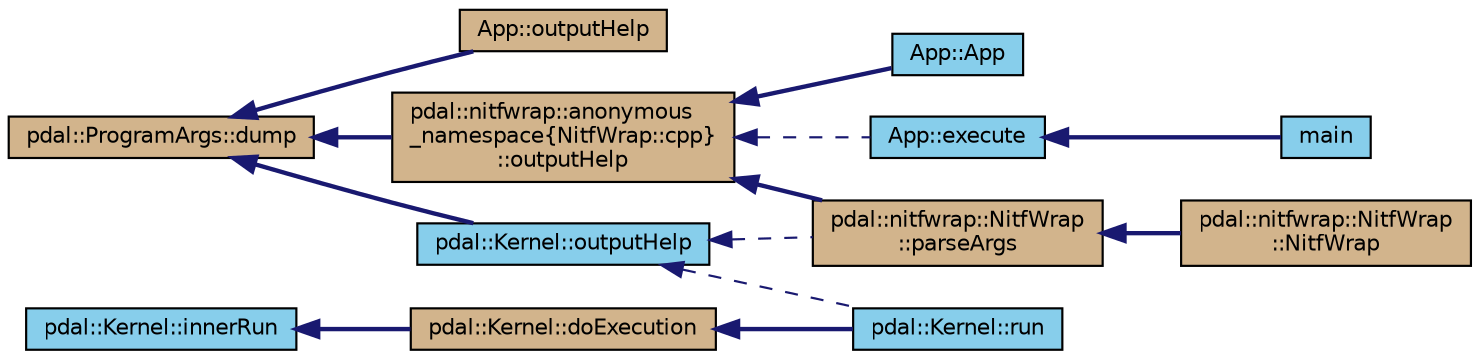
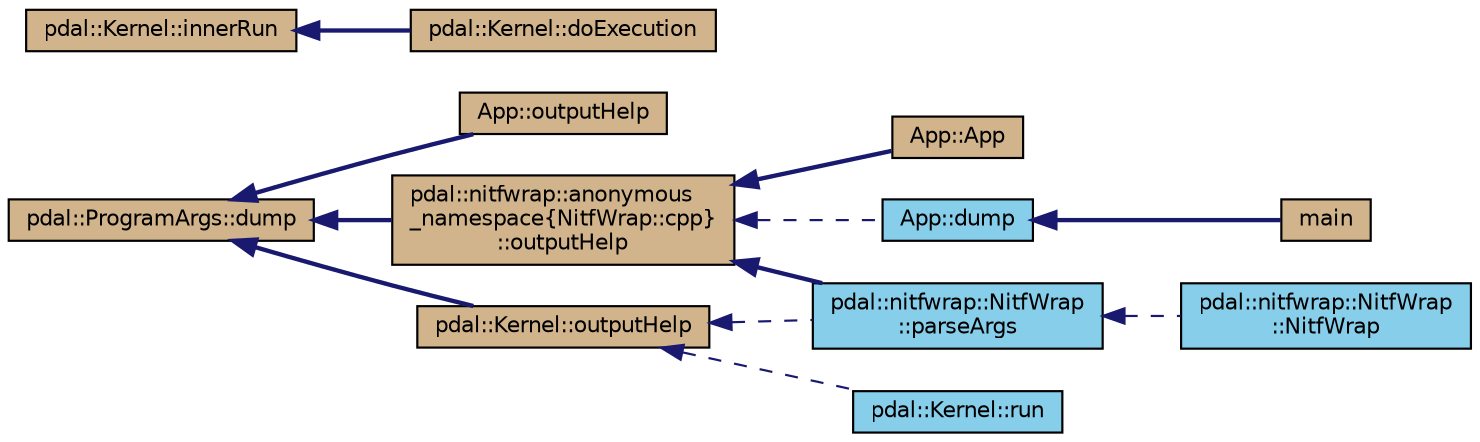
node "App::App": fillcolor skyblue -> tan
node "App::execute": label "App::execute" -> "App::dump"
node "main": fillcolor skyblue -> tan
node "pdal::nitfwrap::NitfWrap ::parseArgs": fillcolor tan -> skyblue
edge "pdal::nitfwrap::NitfWrap ::NitfWrap" -> "pdal::nitfwrap::NitfWrap ::parseArgs": style bold -> dashed
node "pdal::nitfwrap::NitfWrap ::NitfWrap": fillcolor tan -> skyblue
node "pdal::Kernel::outputHelp": fillcolor skyblue -> tan
node "pdal::Kernel::innerRun": fillcolor skyblue -> tan
edge "pdal::Kernel::run" -> "pdal::Kernel::doExecution": removed
